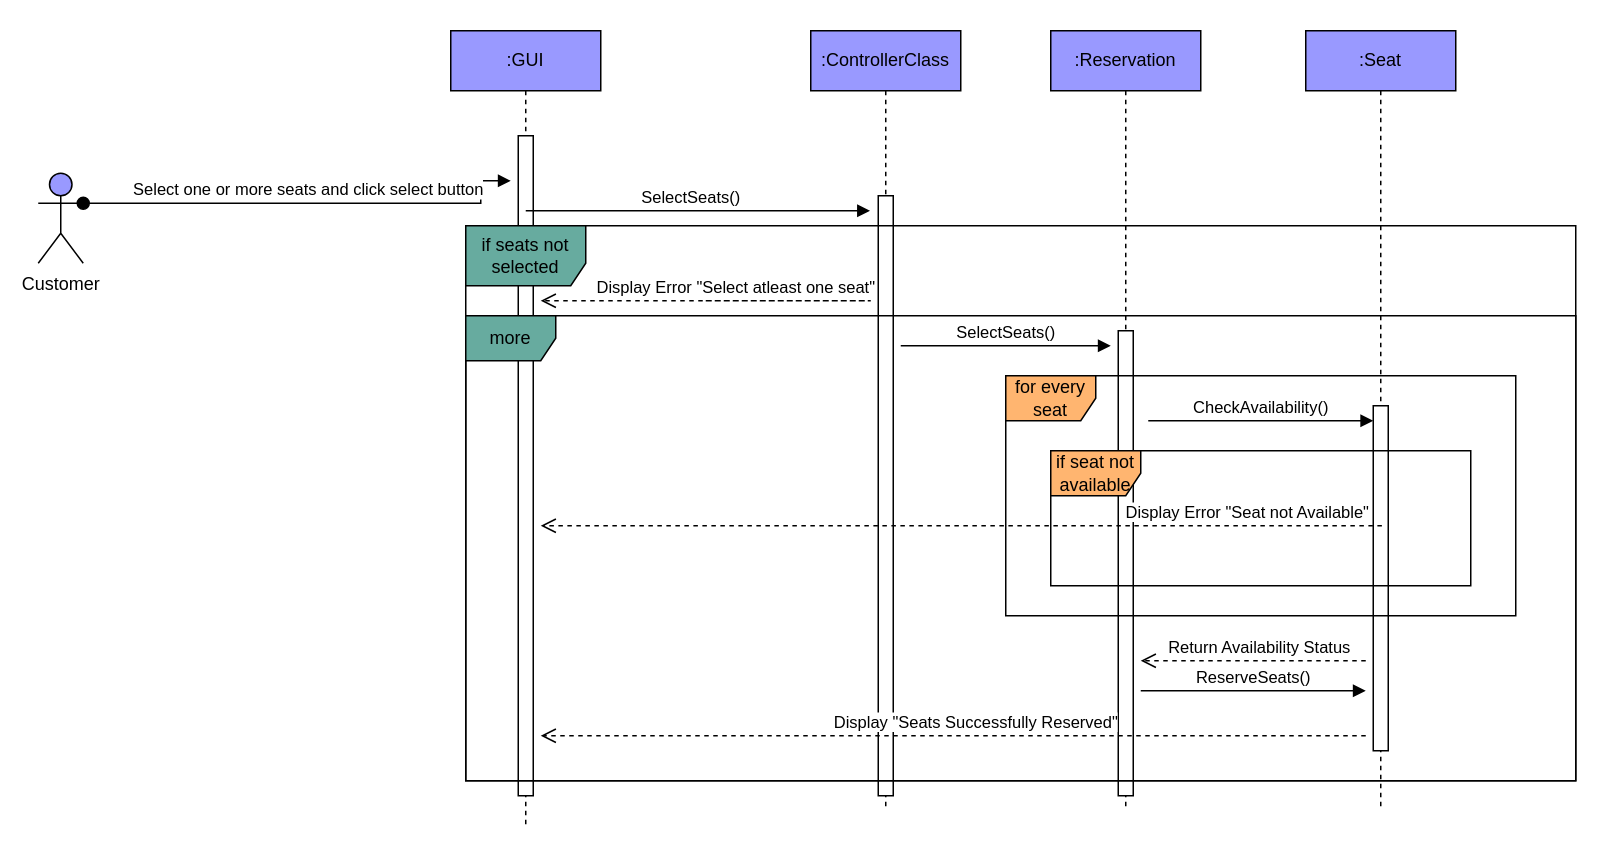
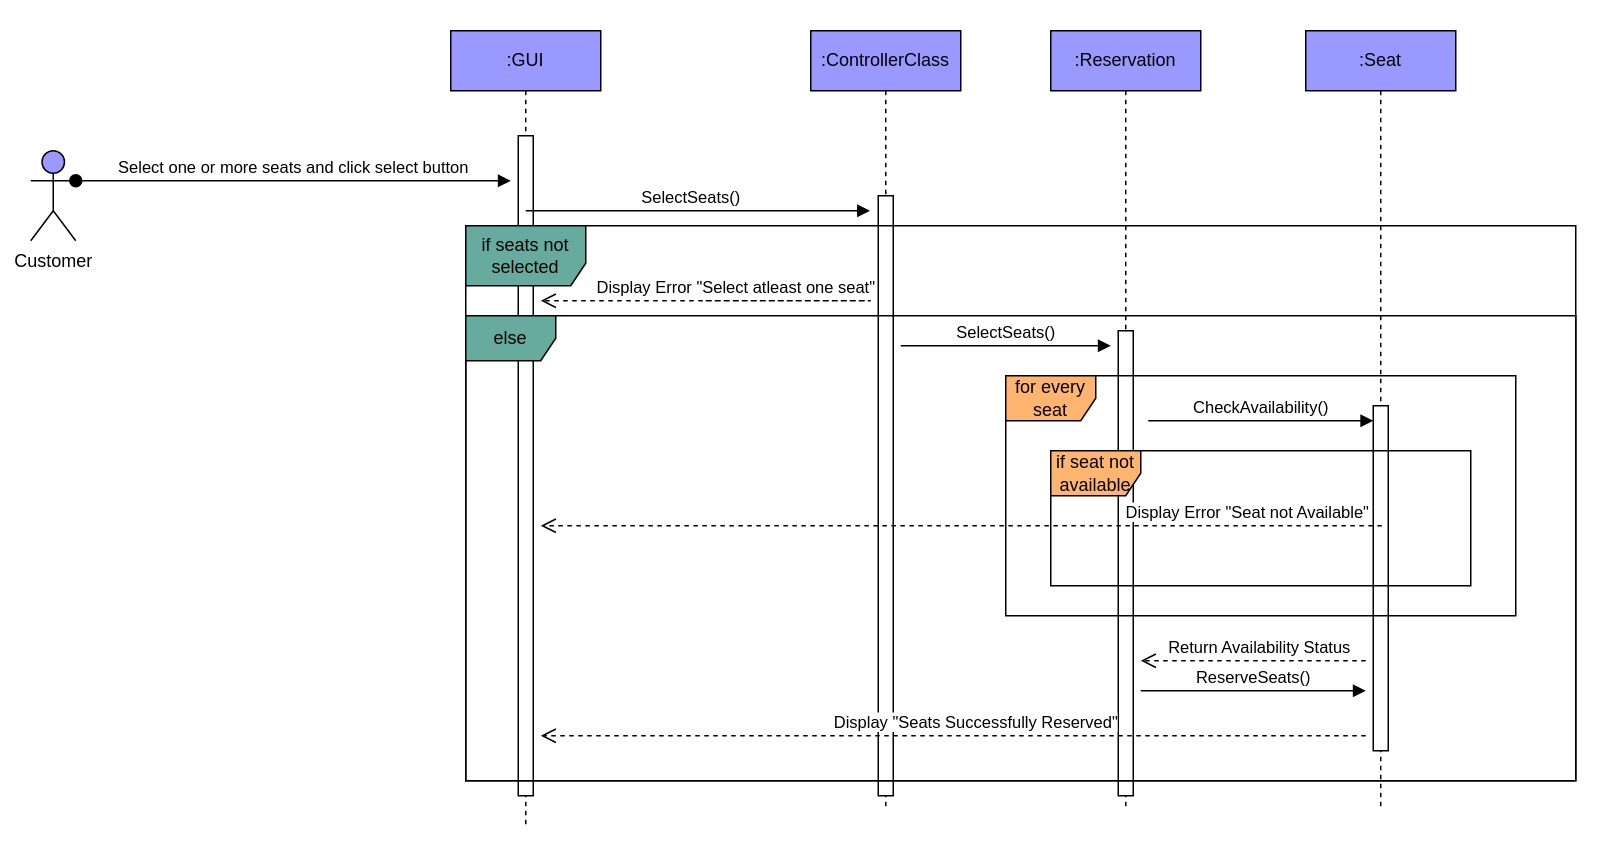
node "Customer": moved (61, 218) -> (53, 196)
node "more": label "more" -> "else"
